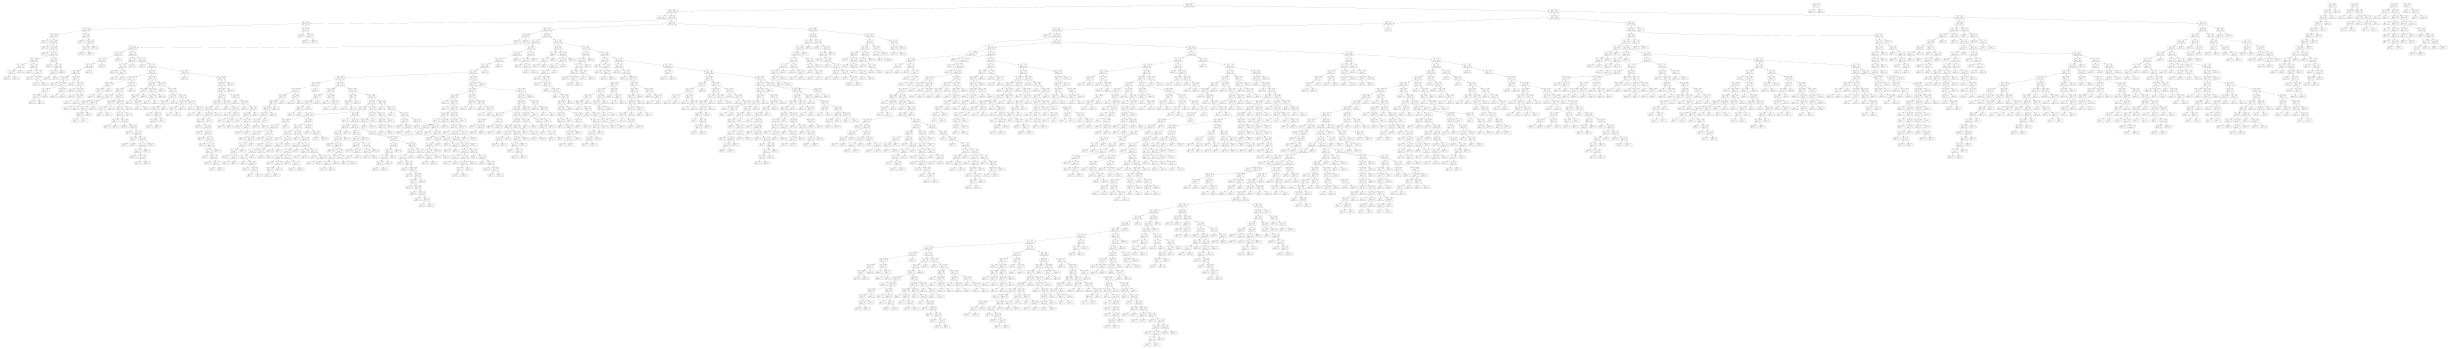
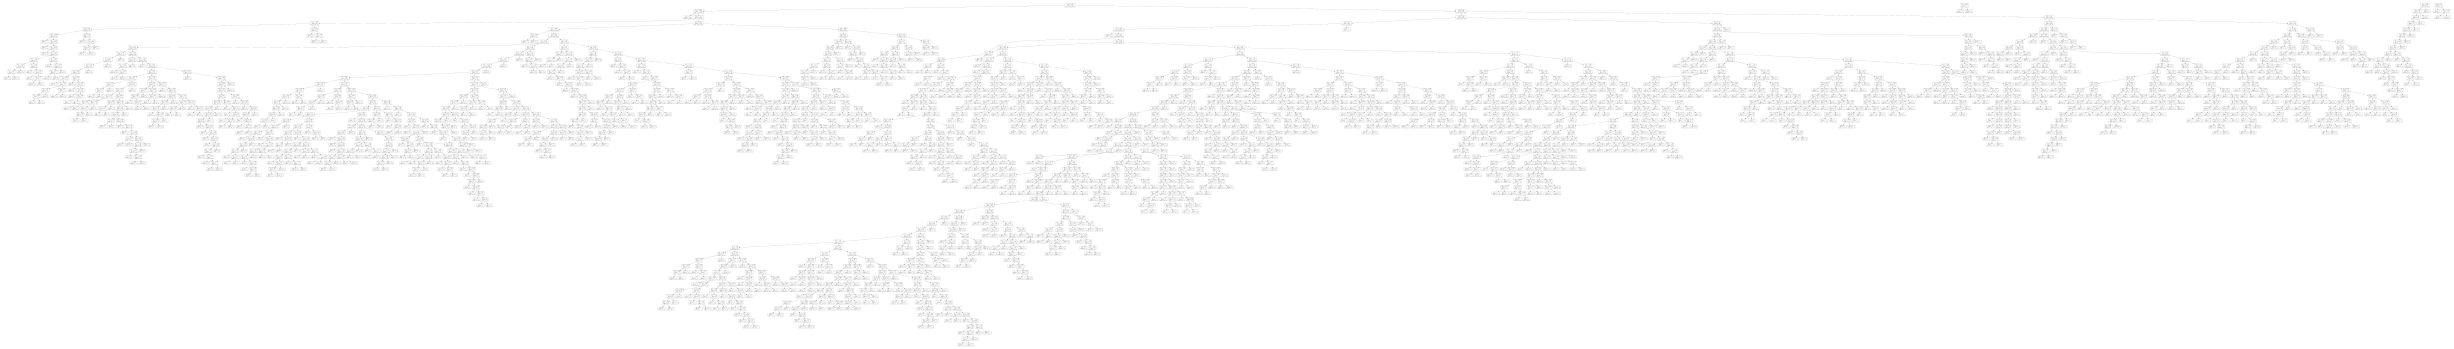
node "X[0] <= 1.122 gini = 0.433 samples = 85 value = [58, 27]": added
